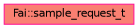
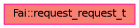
node "Fai::sample_request_t": label "Fai::sample_request_t" -> "Fai::request_request_t"
